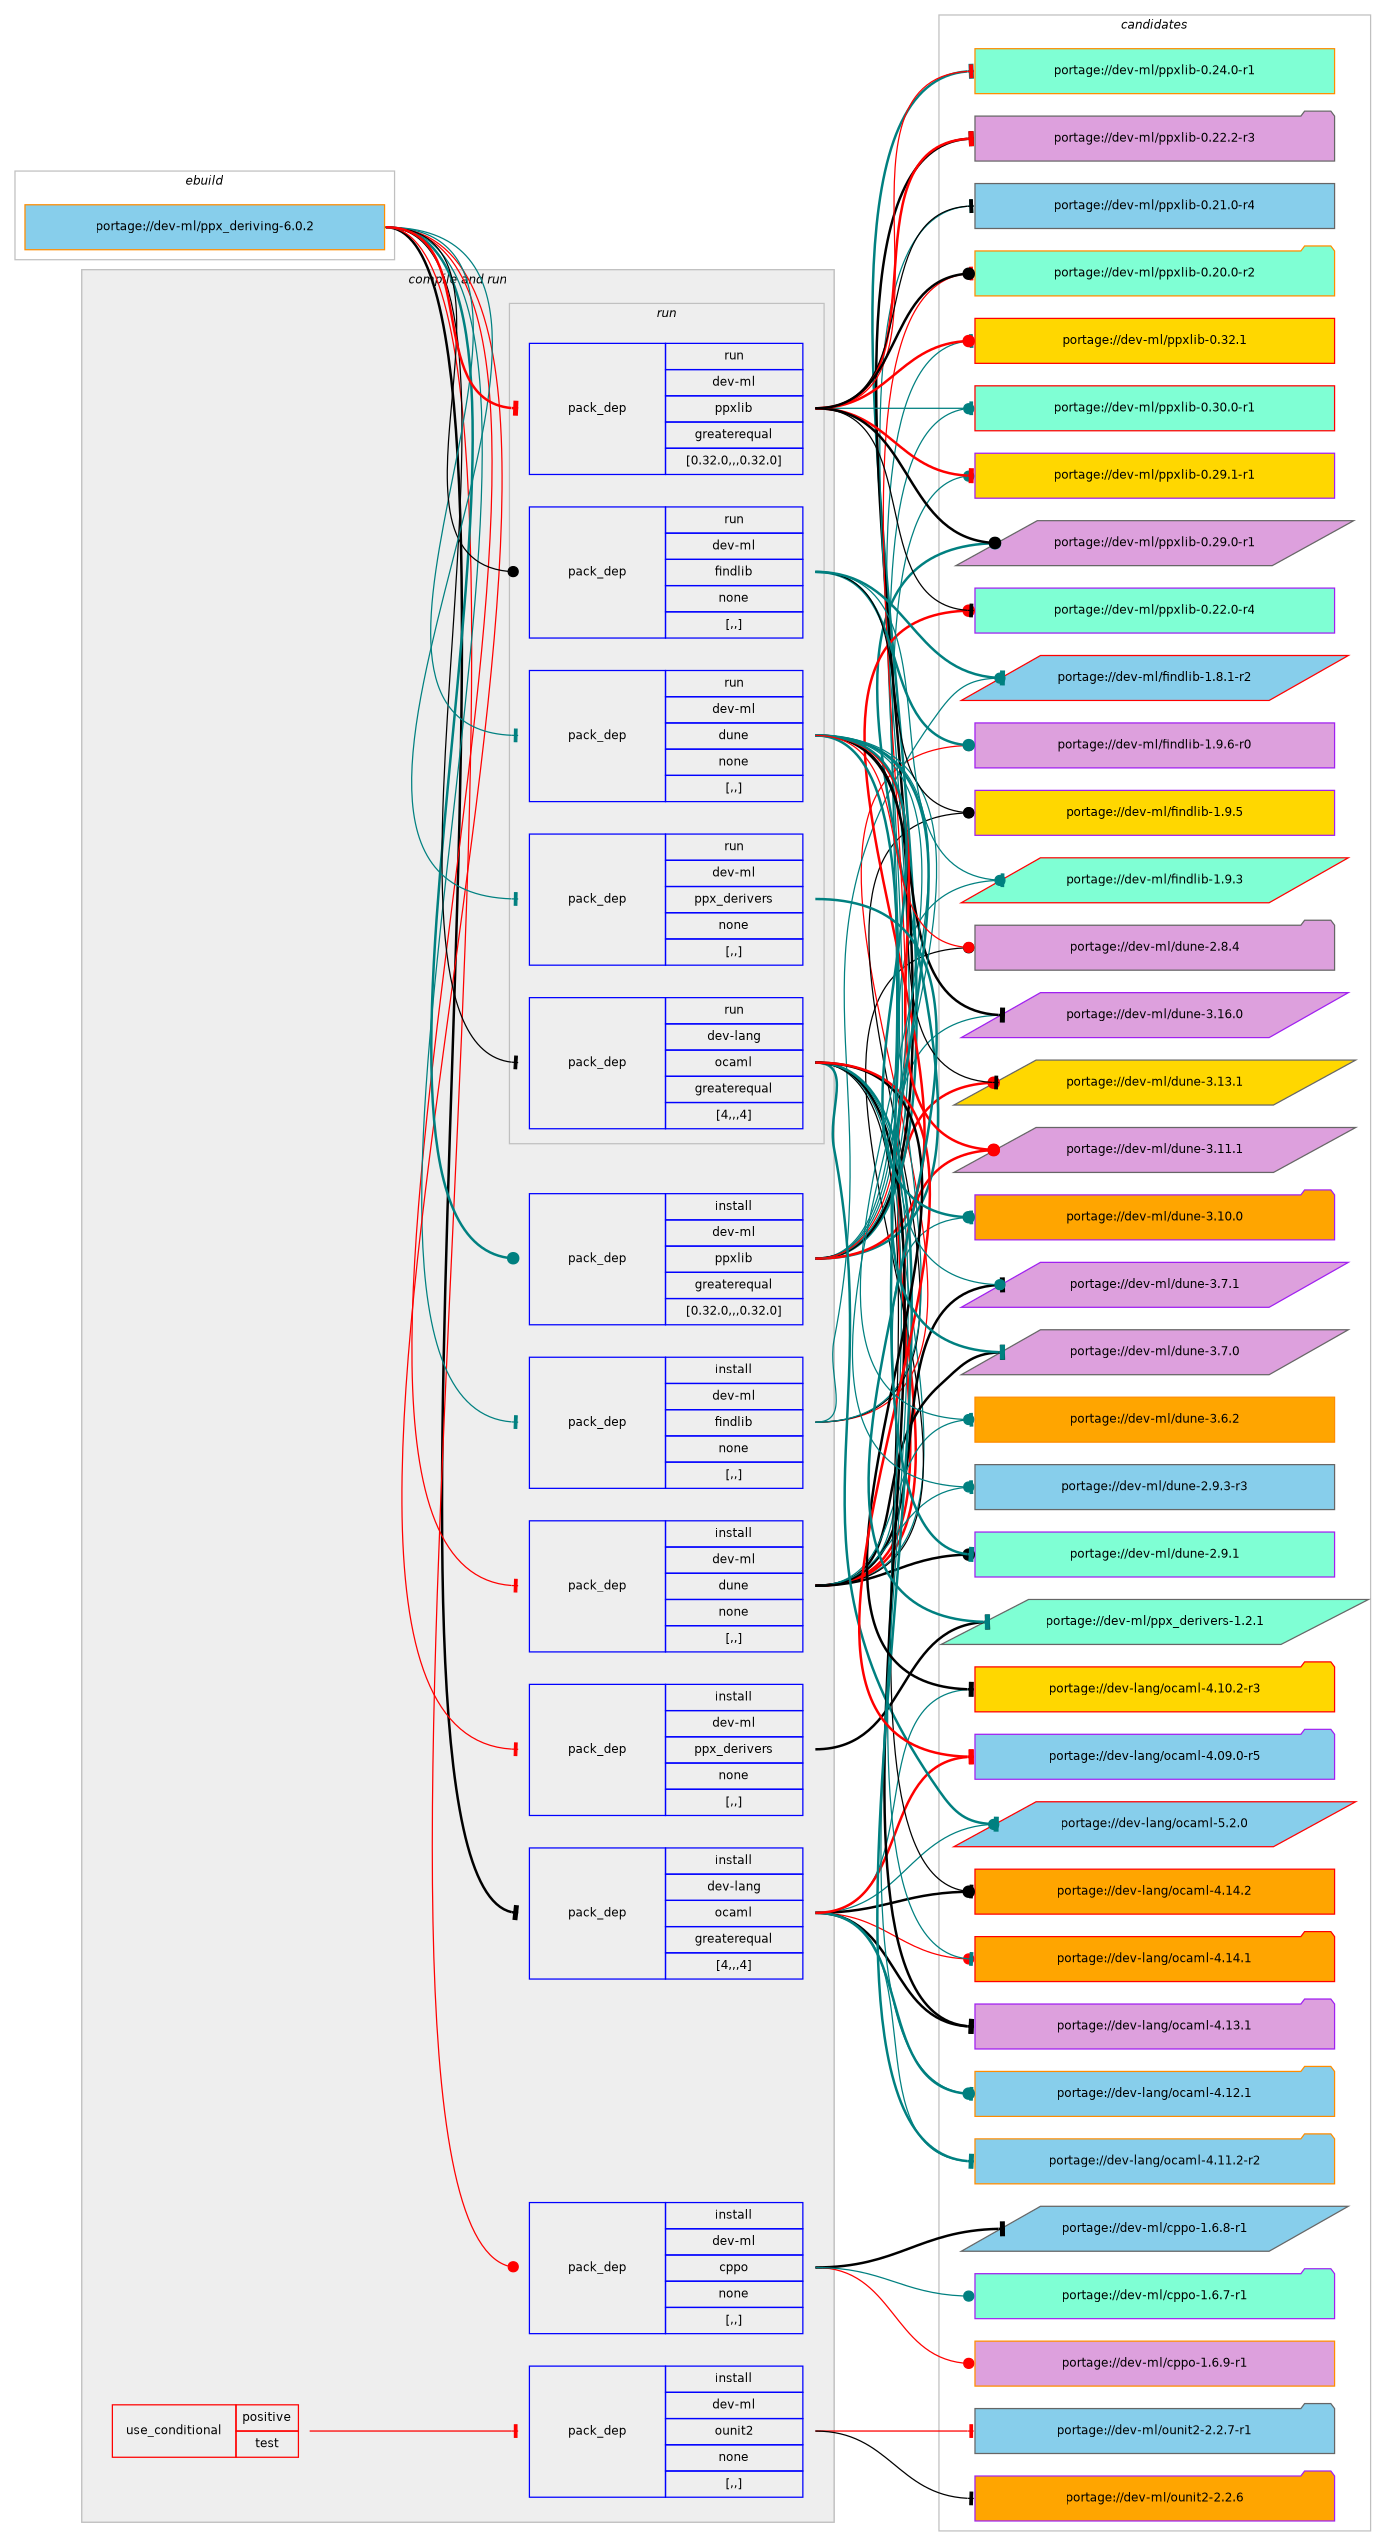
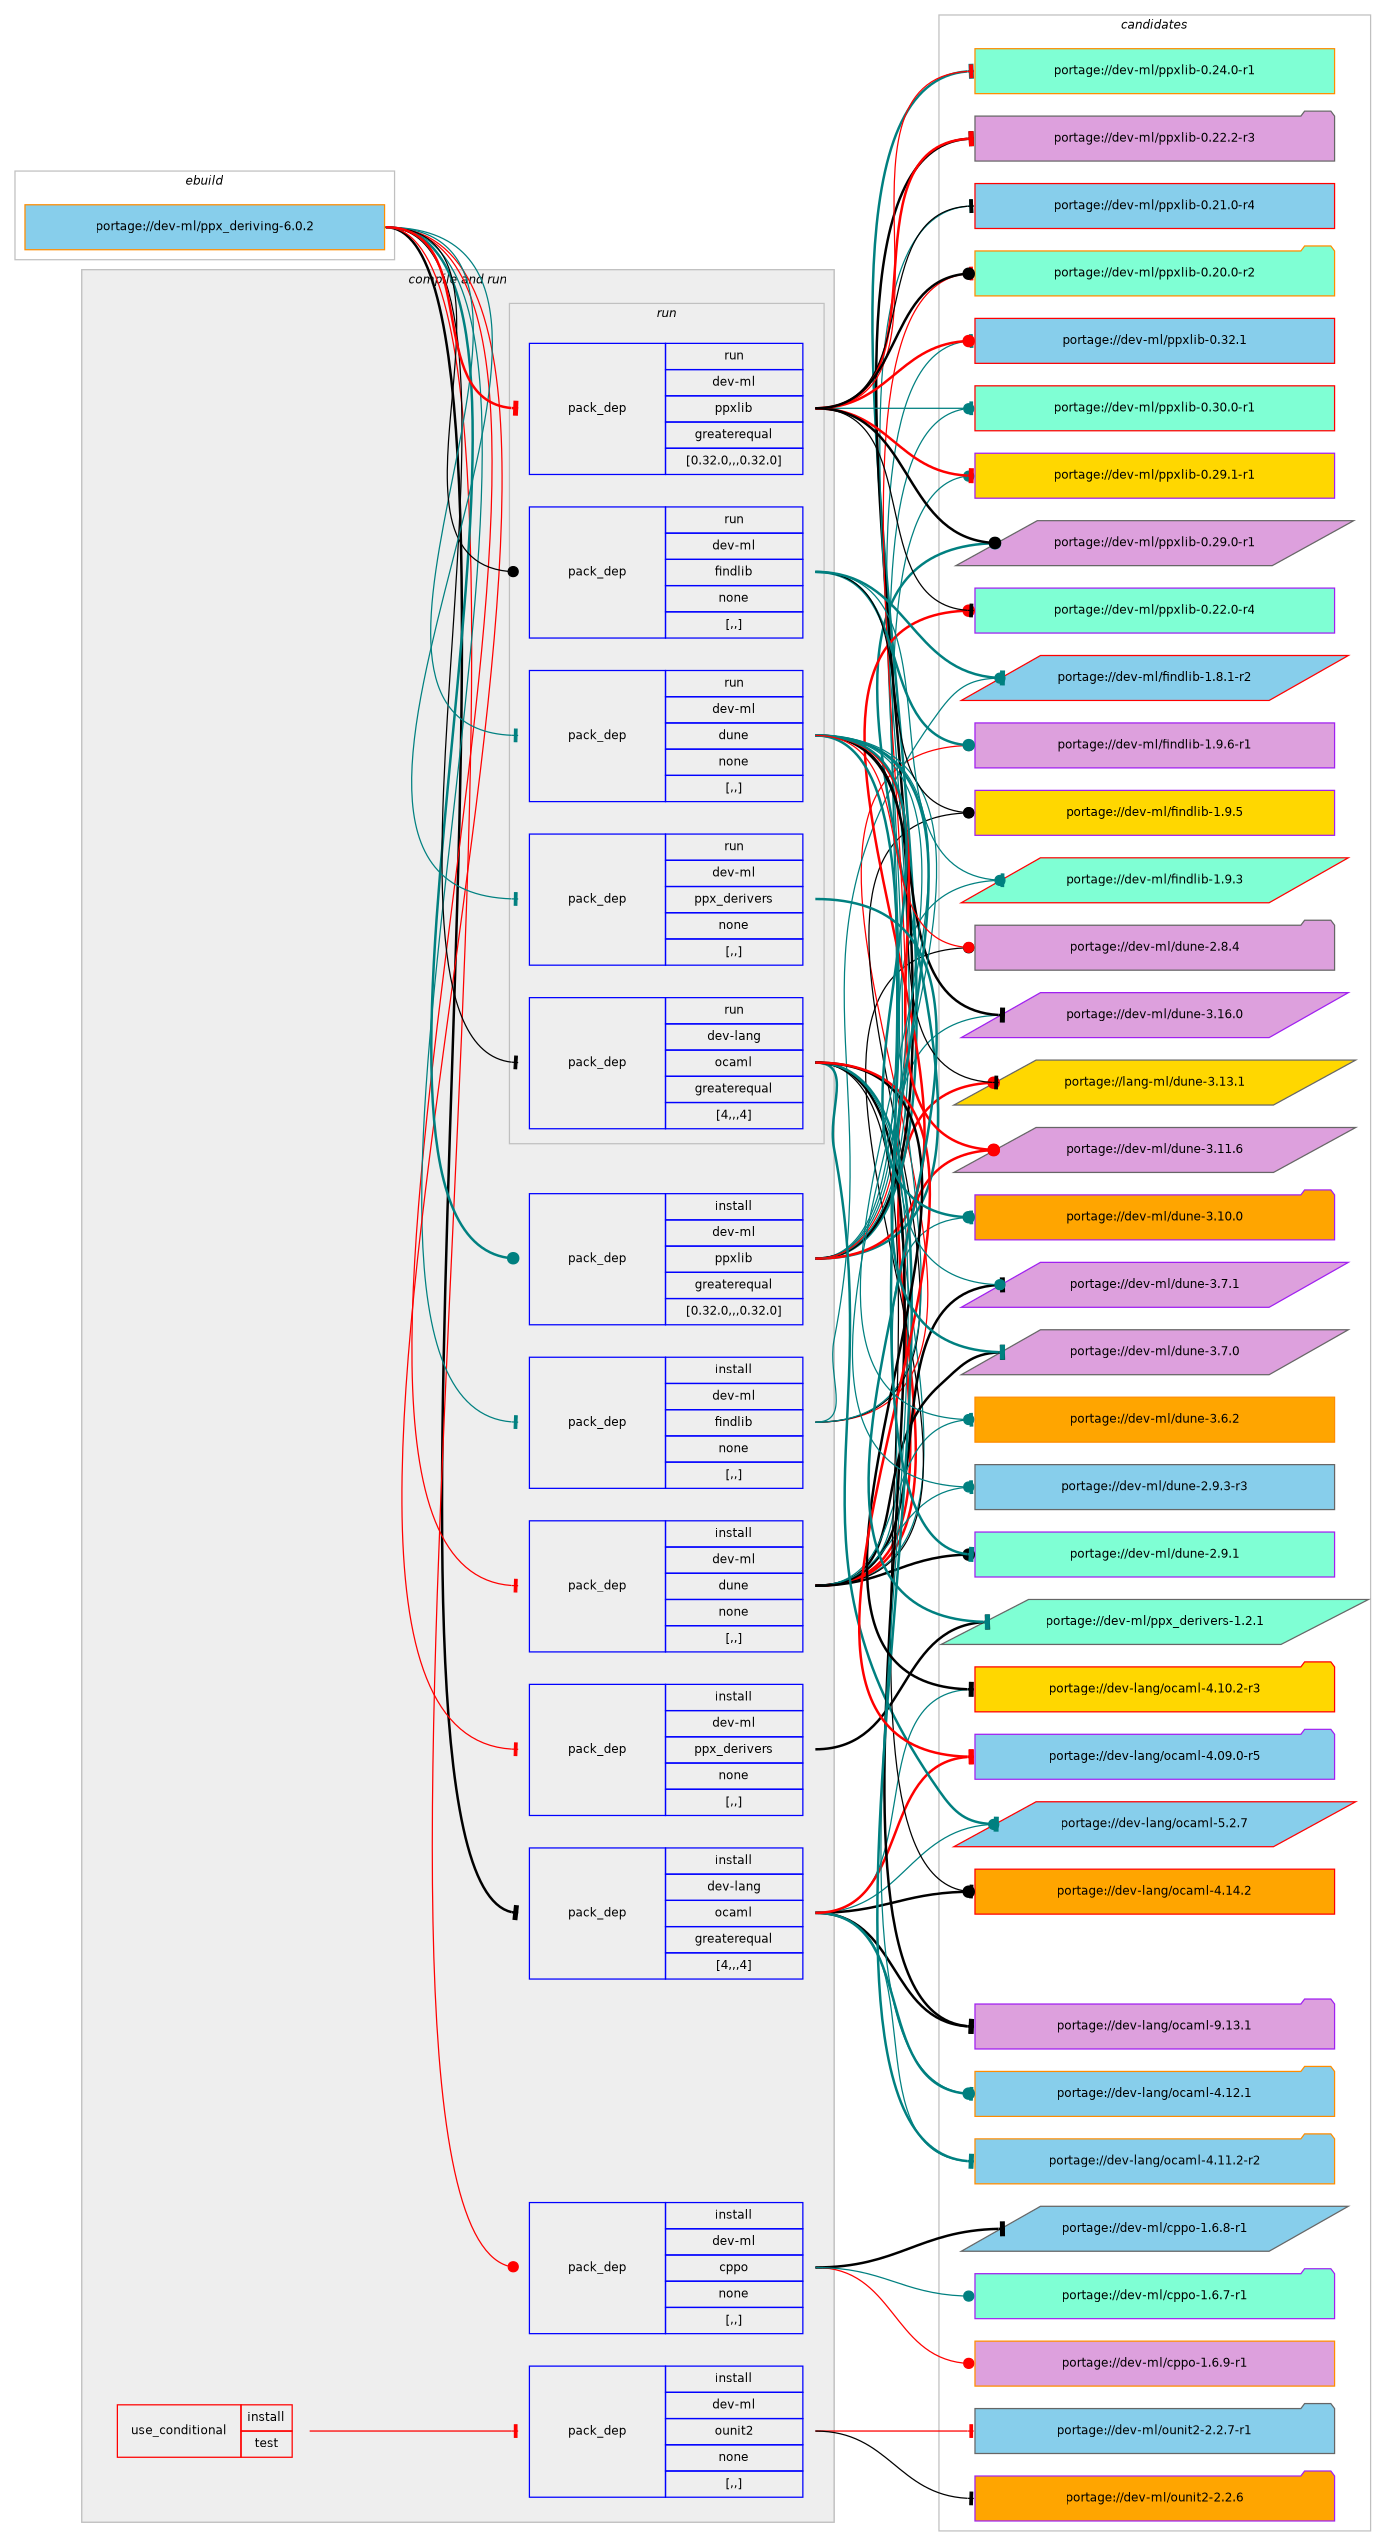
node "portage://dev-ml/ppxlib-0.21.0-r4": color gray40 -> red
node "portage://dev-ml/ppxlib-0.32.1": fillcolor gold -> skyblue
node "portage://dev-ml/findlib-1.9.6-r0": label "portage://dev-ml/findlib-1.9.6-r0" -> "portage://dev-ml/findlib-1.9.6-r1"
node "portage://dev-ml/dune-3.13.1": label "portage://dev-ml/dune-3.13.1" -> "portage://lang-ml/dune-3.13.1"
node "portage://dev-ml/dune-3.11.1": label "portage://dev-ml/dune-3.11.1" -> "portage://dev-ml/dune-3.11.6"
node "portage://dev-lang/ocaml-5.2.0": label "portage://dev-lang/ocaml-5.2.0" -> "portage://dev-lang/ocaml-5.2.7"
node "portage://dev-lang/ocaml-4.14.1": removed
node "portage://dev-lang/ocaml-4.13.1": label "portage://dev-lang/ocaml-4.13.1" -> "portage://dev-lang/ocaml-9.13.1"
node "use_conditional": text "positive" -> "install"
